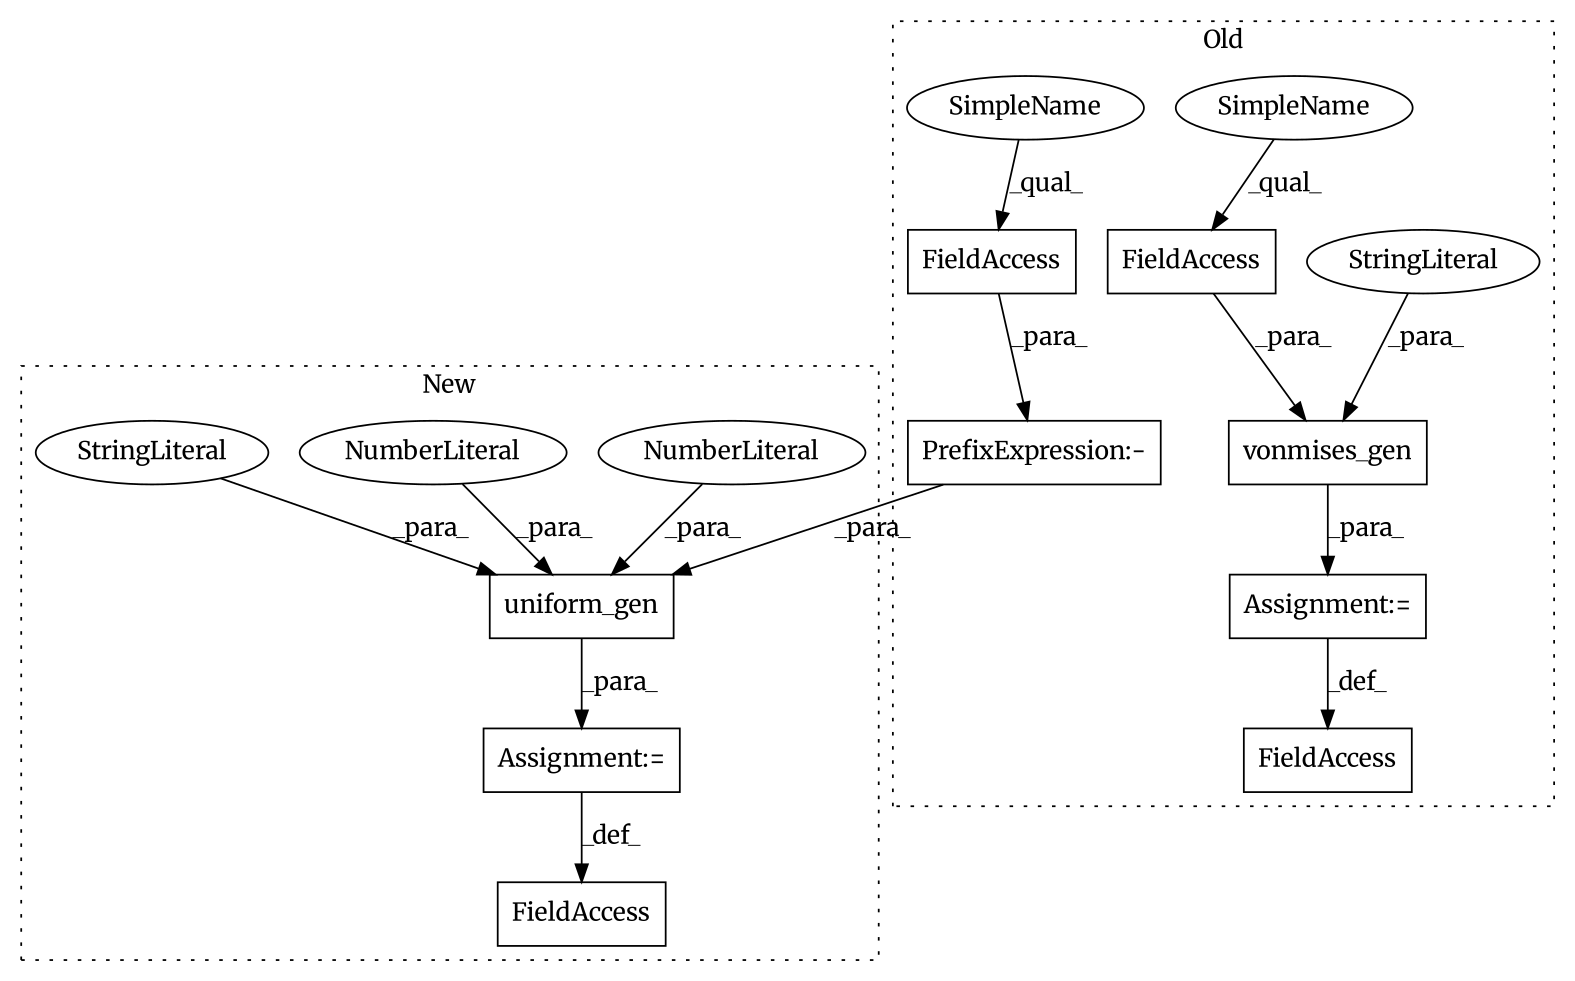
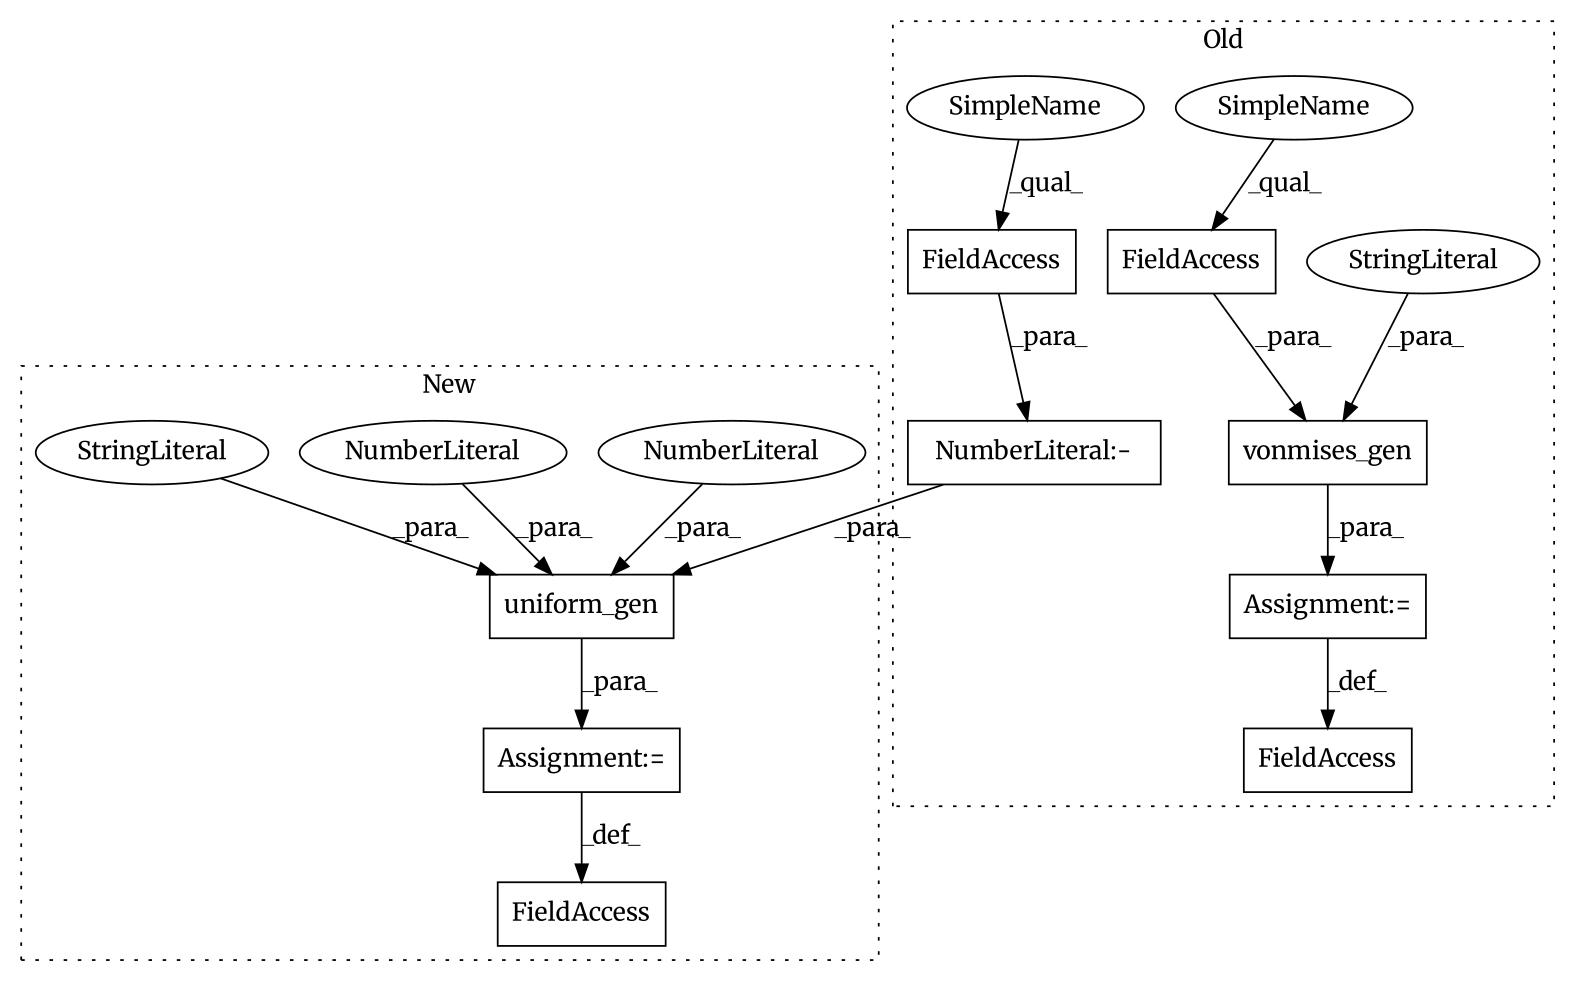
node "PrefixExpression:-": label "PrefixExpression:-" -> "NumberLiteral:-"
